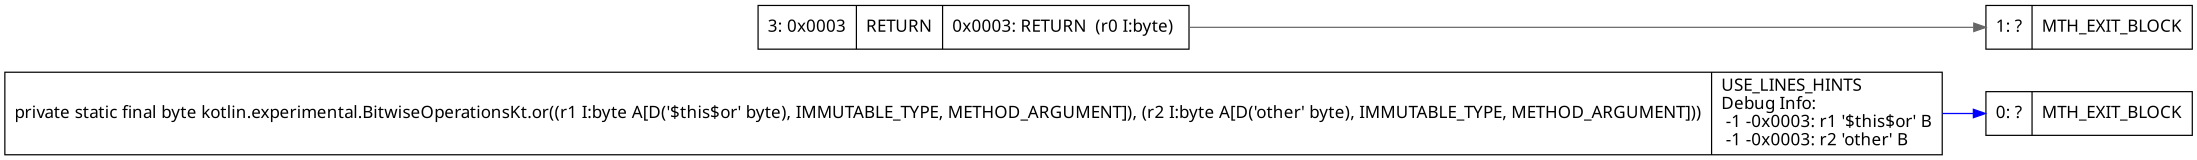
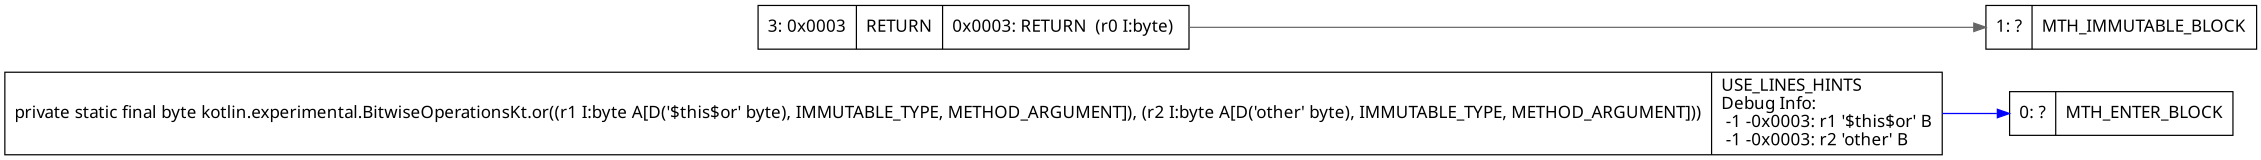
node "1: ?": text "MTH_EXIT_BLOCK" -> "MTH_IMMUTABLE_BLOCK"
node "0: ?": text "MTH_EXIT_BLOCK" -> "MTH_ENTER_BLOCK"
